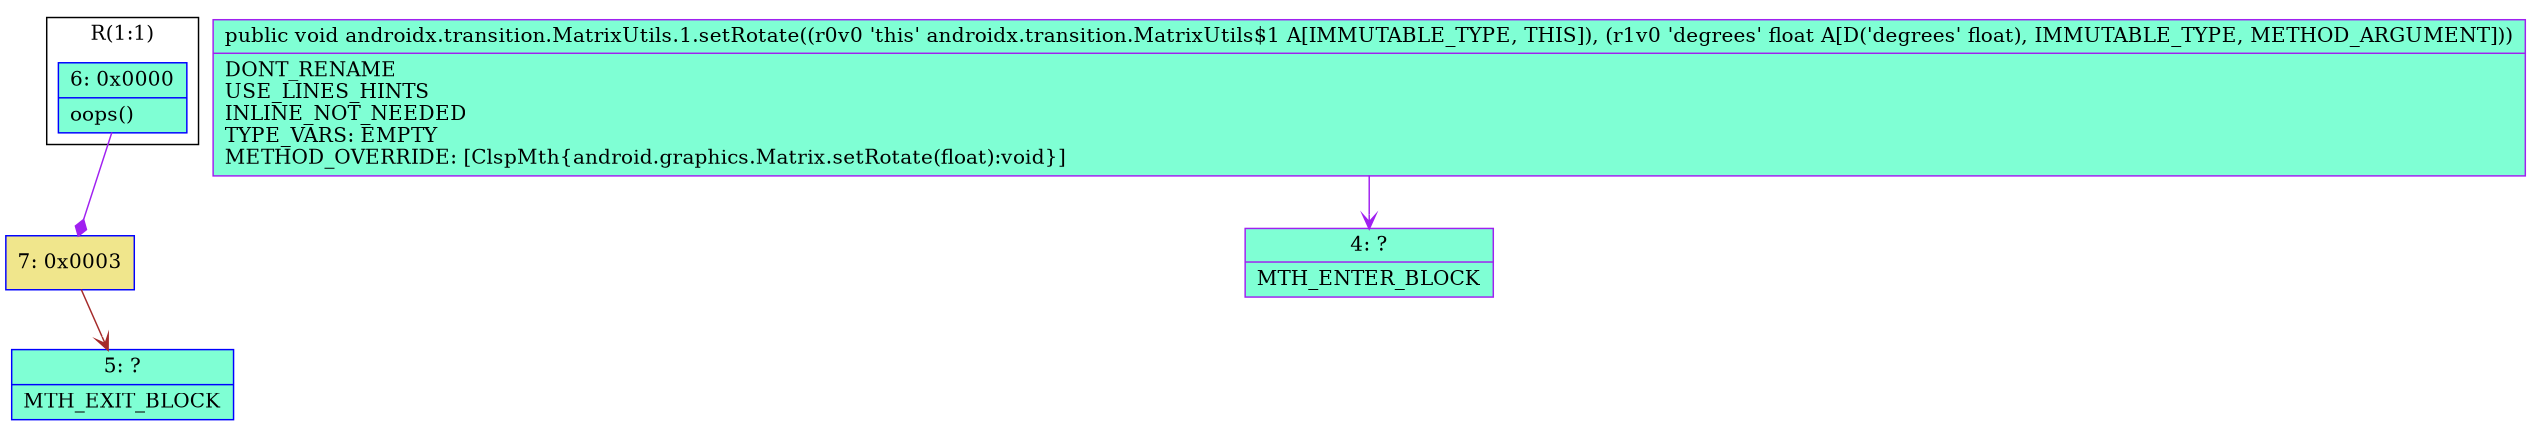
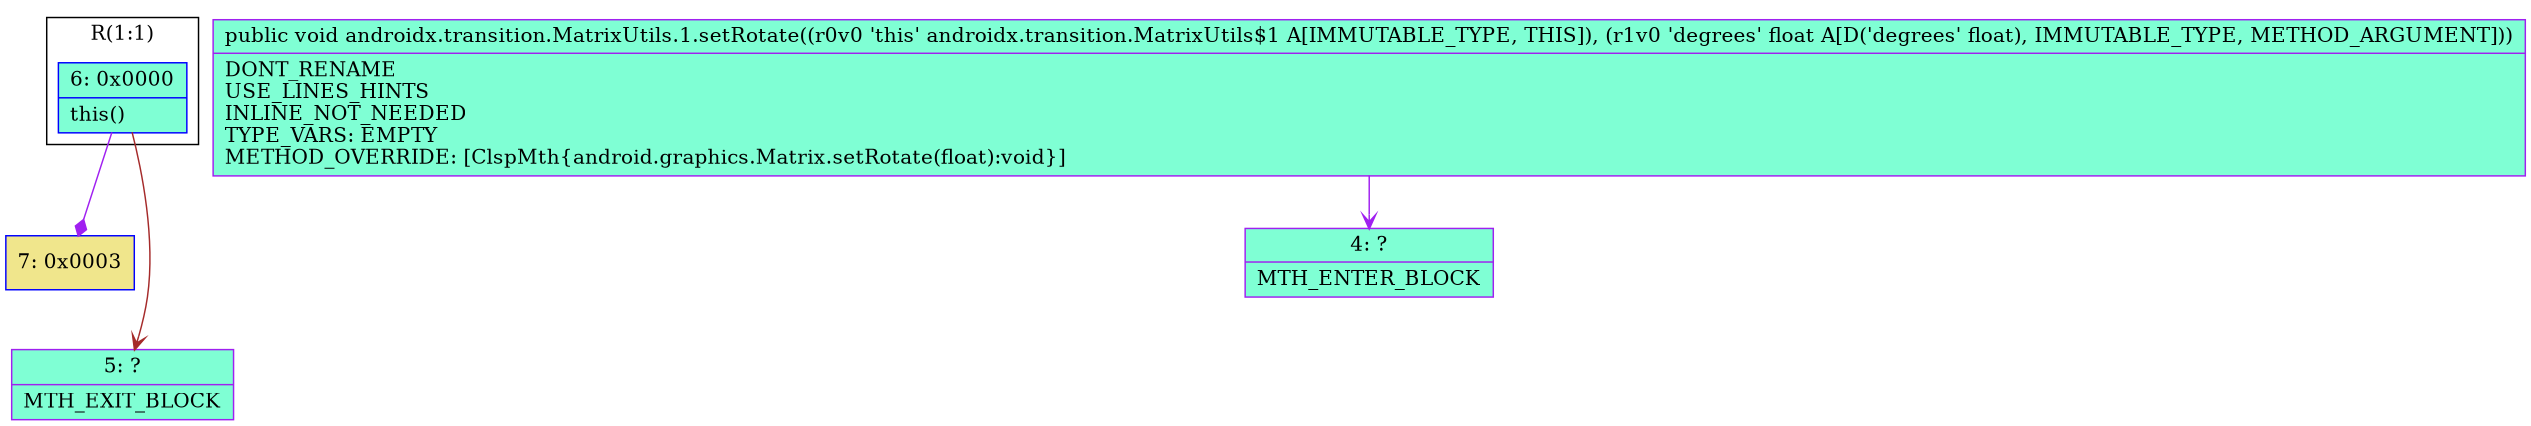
node "6: 0x0000": text "oops()" -> "this()"
edge "7: 0x0003" -> "5: ?": now "6: 0x0000" -> "5: ?"
node "5: ?": color blue -> purple
